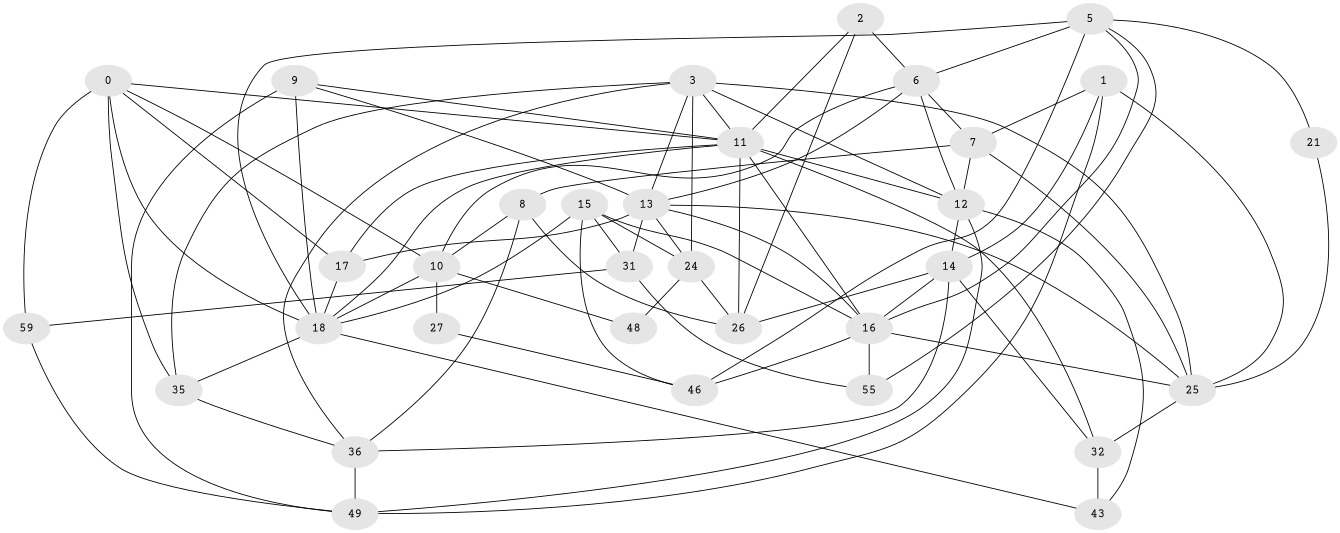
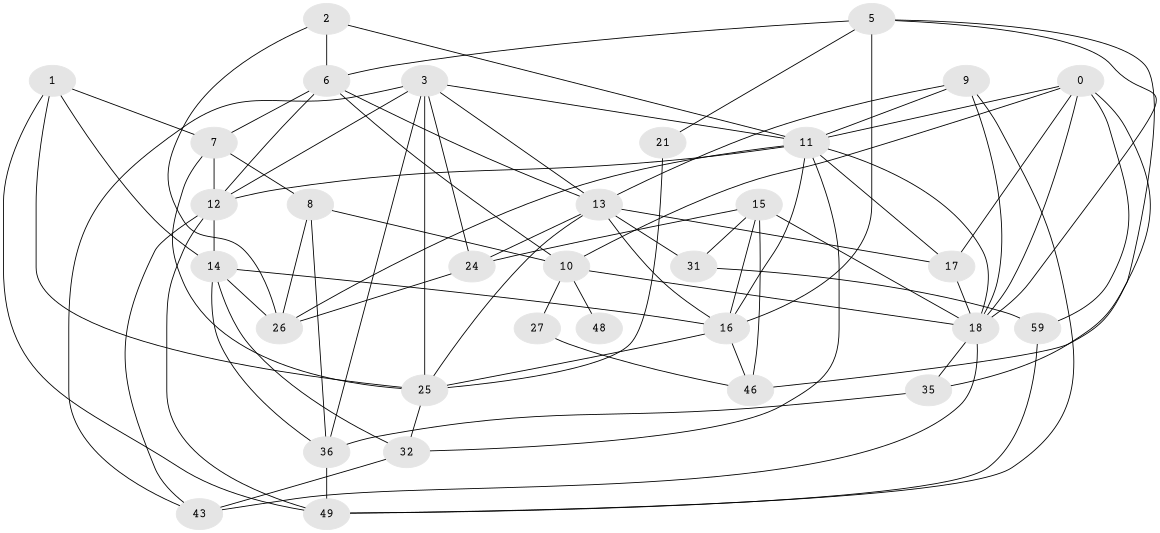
edge "3" -- "35": now "3" -- "43"
edge "24" -- "48": removed
node "55": removed
